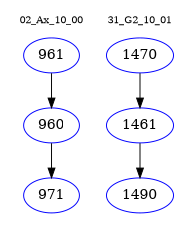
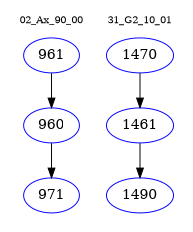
cluster "02_Ax_10_00": label "02_Ax_10_00" -> "02_Ax_90_00"
